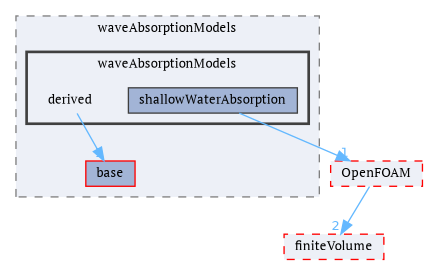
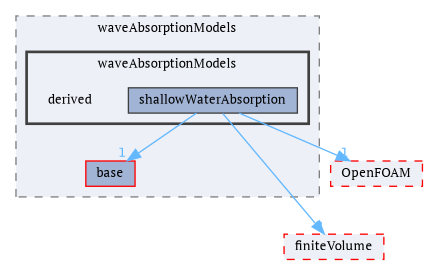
edge "derived" -> "base": now "shallowWaterAbsorption" -> "base"
edge "OpenFOAM" -> "finiteVolume": now "shallowWaterAbsorption" -> "finiteVolume"
